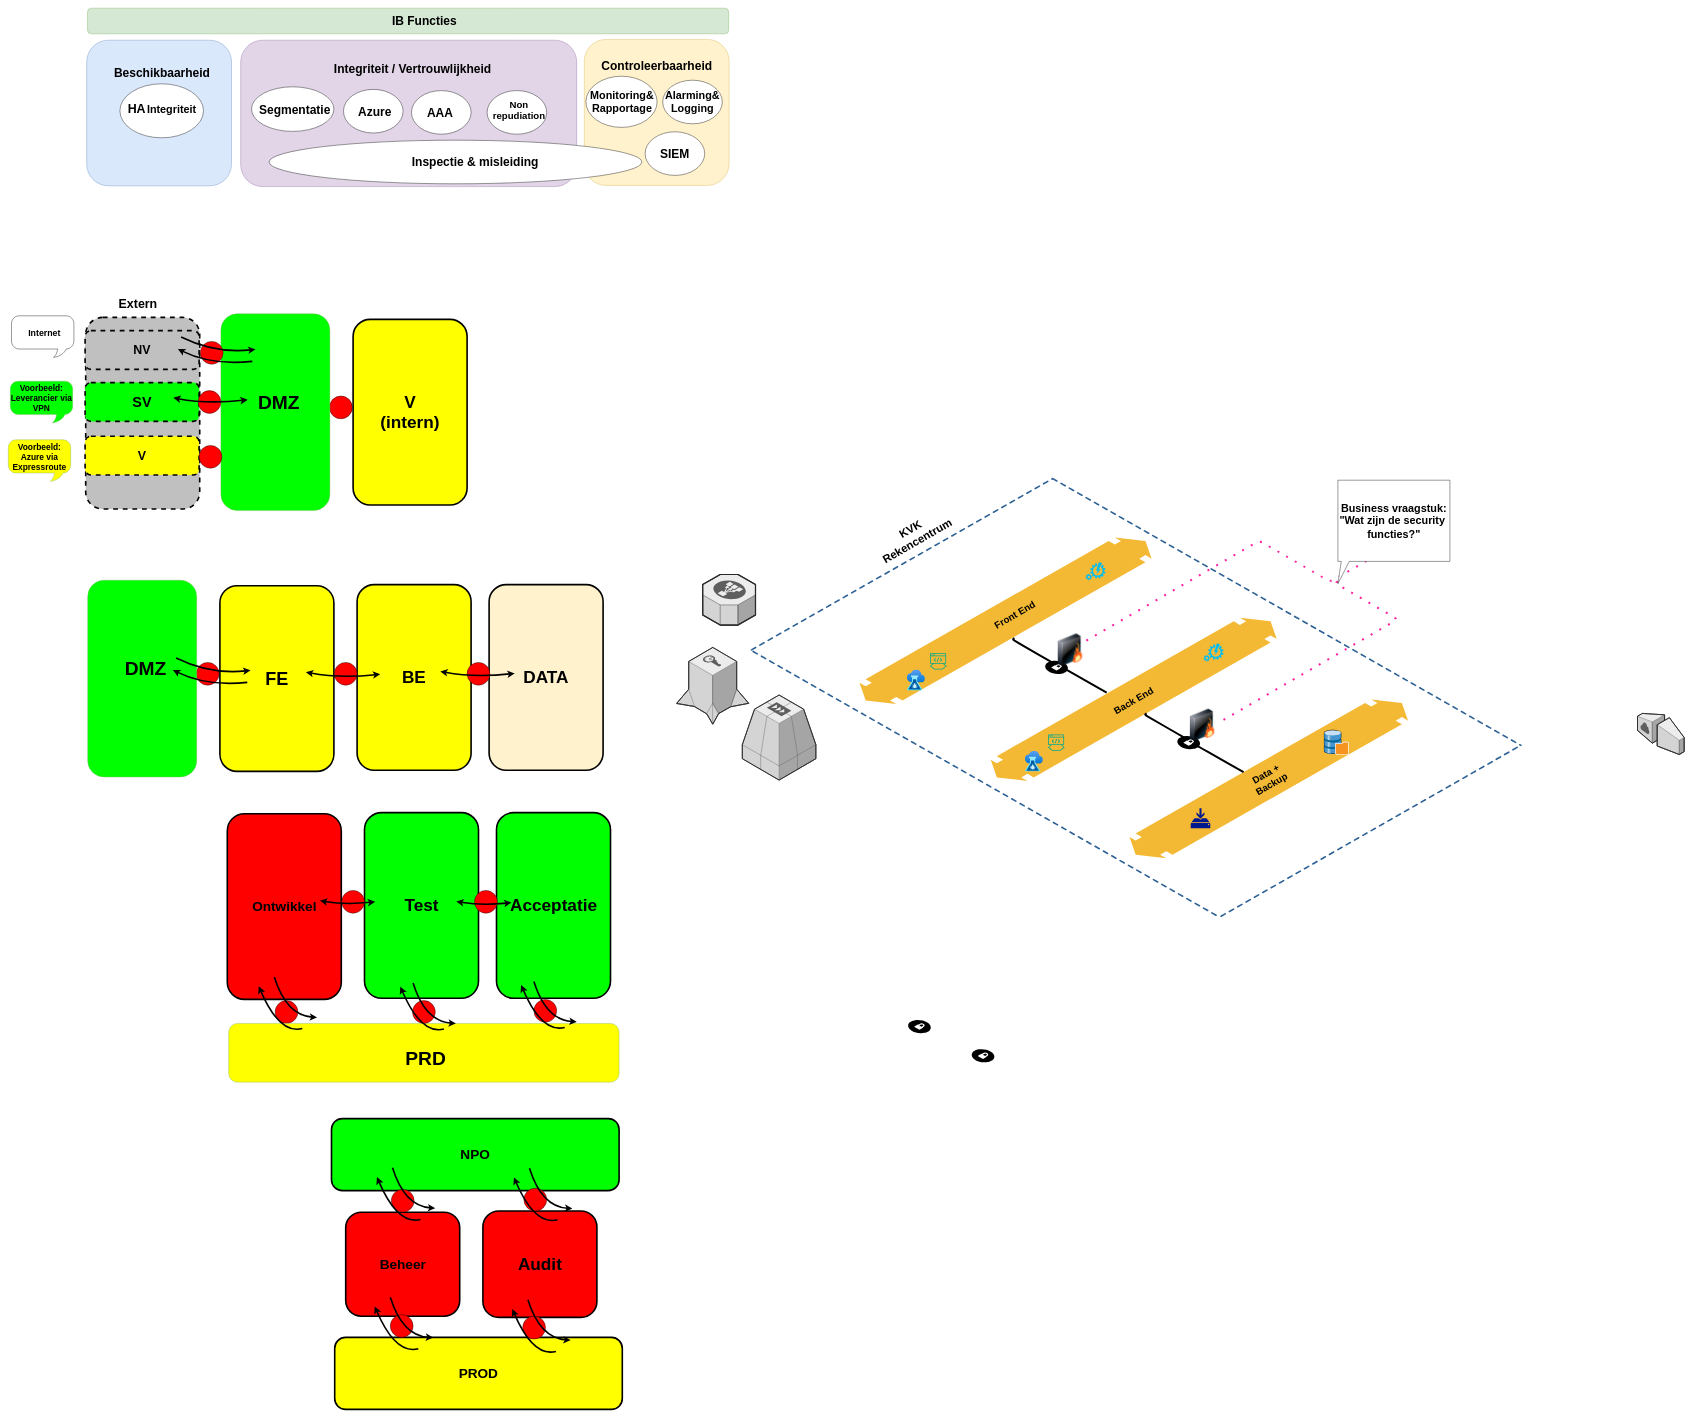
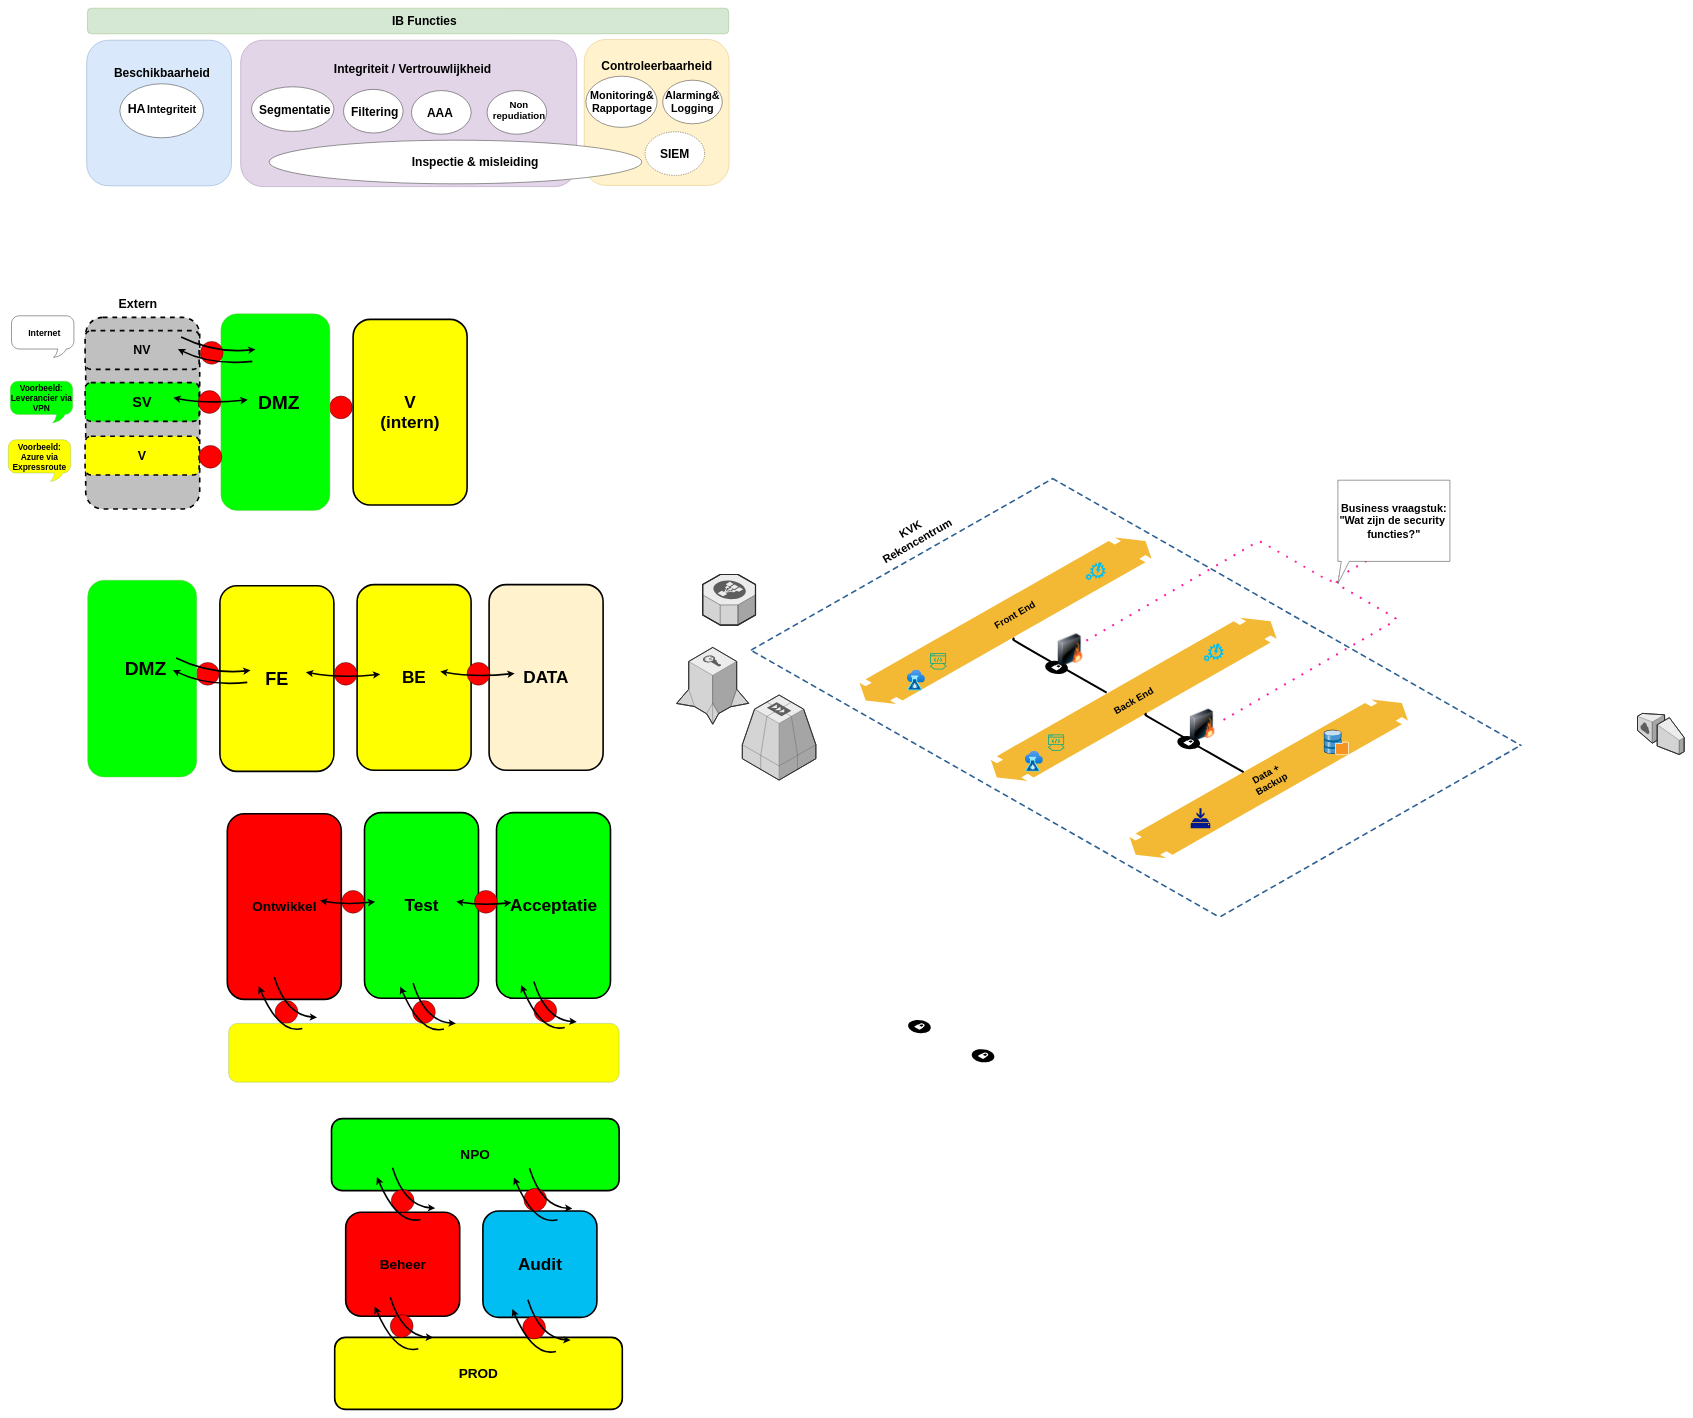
node "Azure": label "Azure" -> "Filtering"
node "SIEM": style solid -> dashed
node "PRD": removed
node "Audit": fillcolor #ff0000 -> #00bef2
